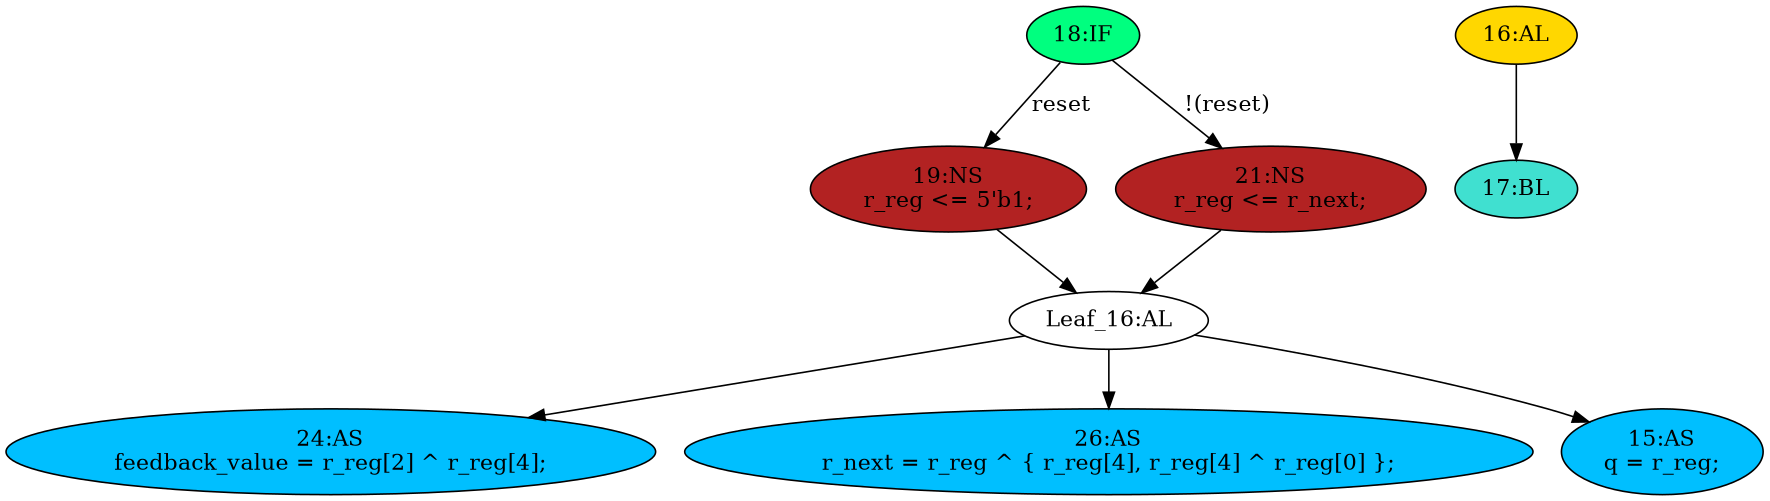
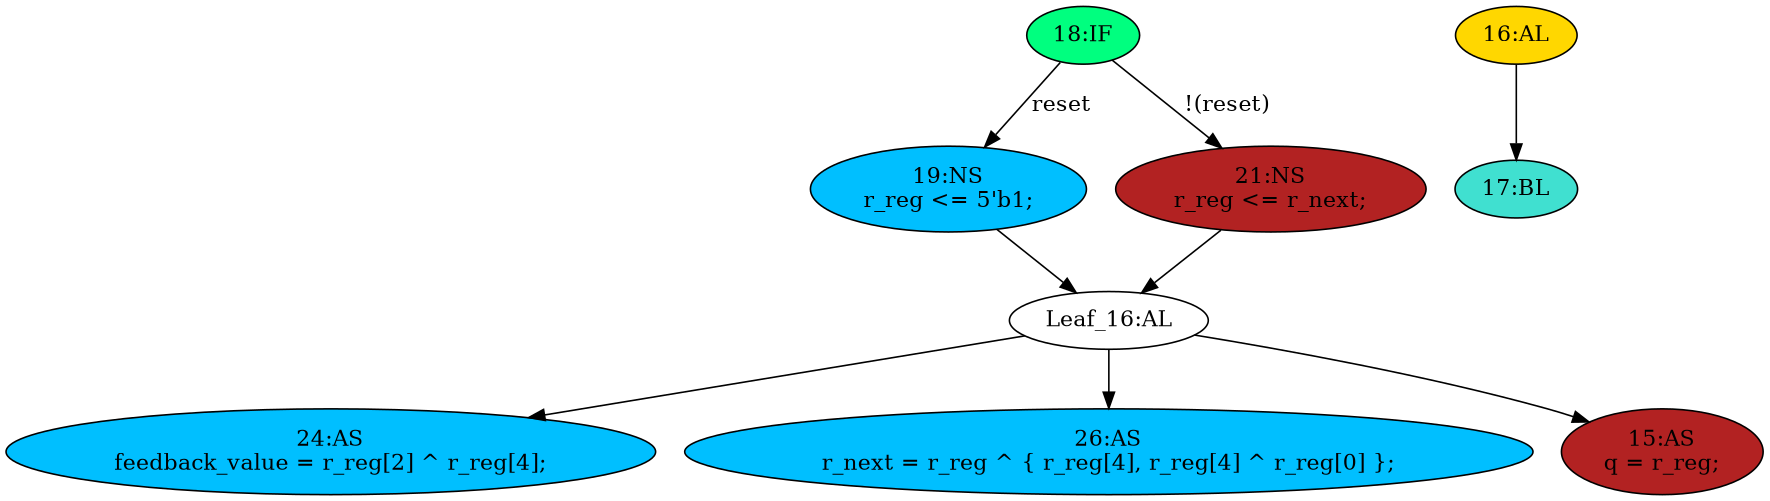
node "19:NS r_reg <= 5'b1;": fillcolor firebrick -> deepskyblue
node "15:AS q = r_reg;": fillcolor deepskyblue -> firebrick
